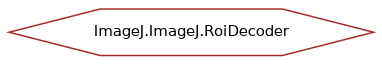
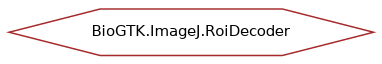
node "ImageJ.ImageJ.RoiDecoder": label "ImageJ.ImageJ.RoiDecoder" -> "BioGTK.ImageJ.RoiDecoder"
